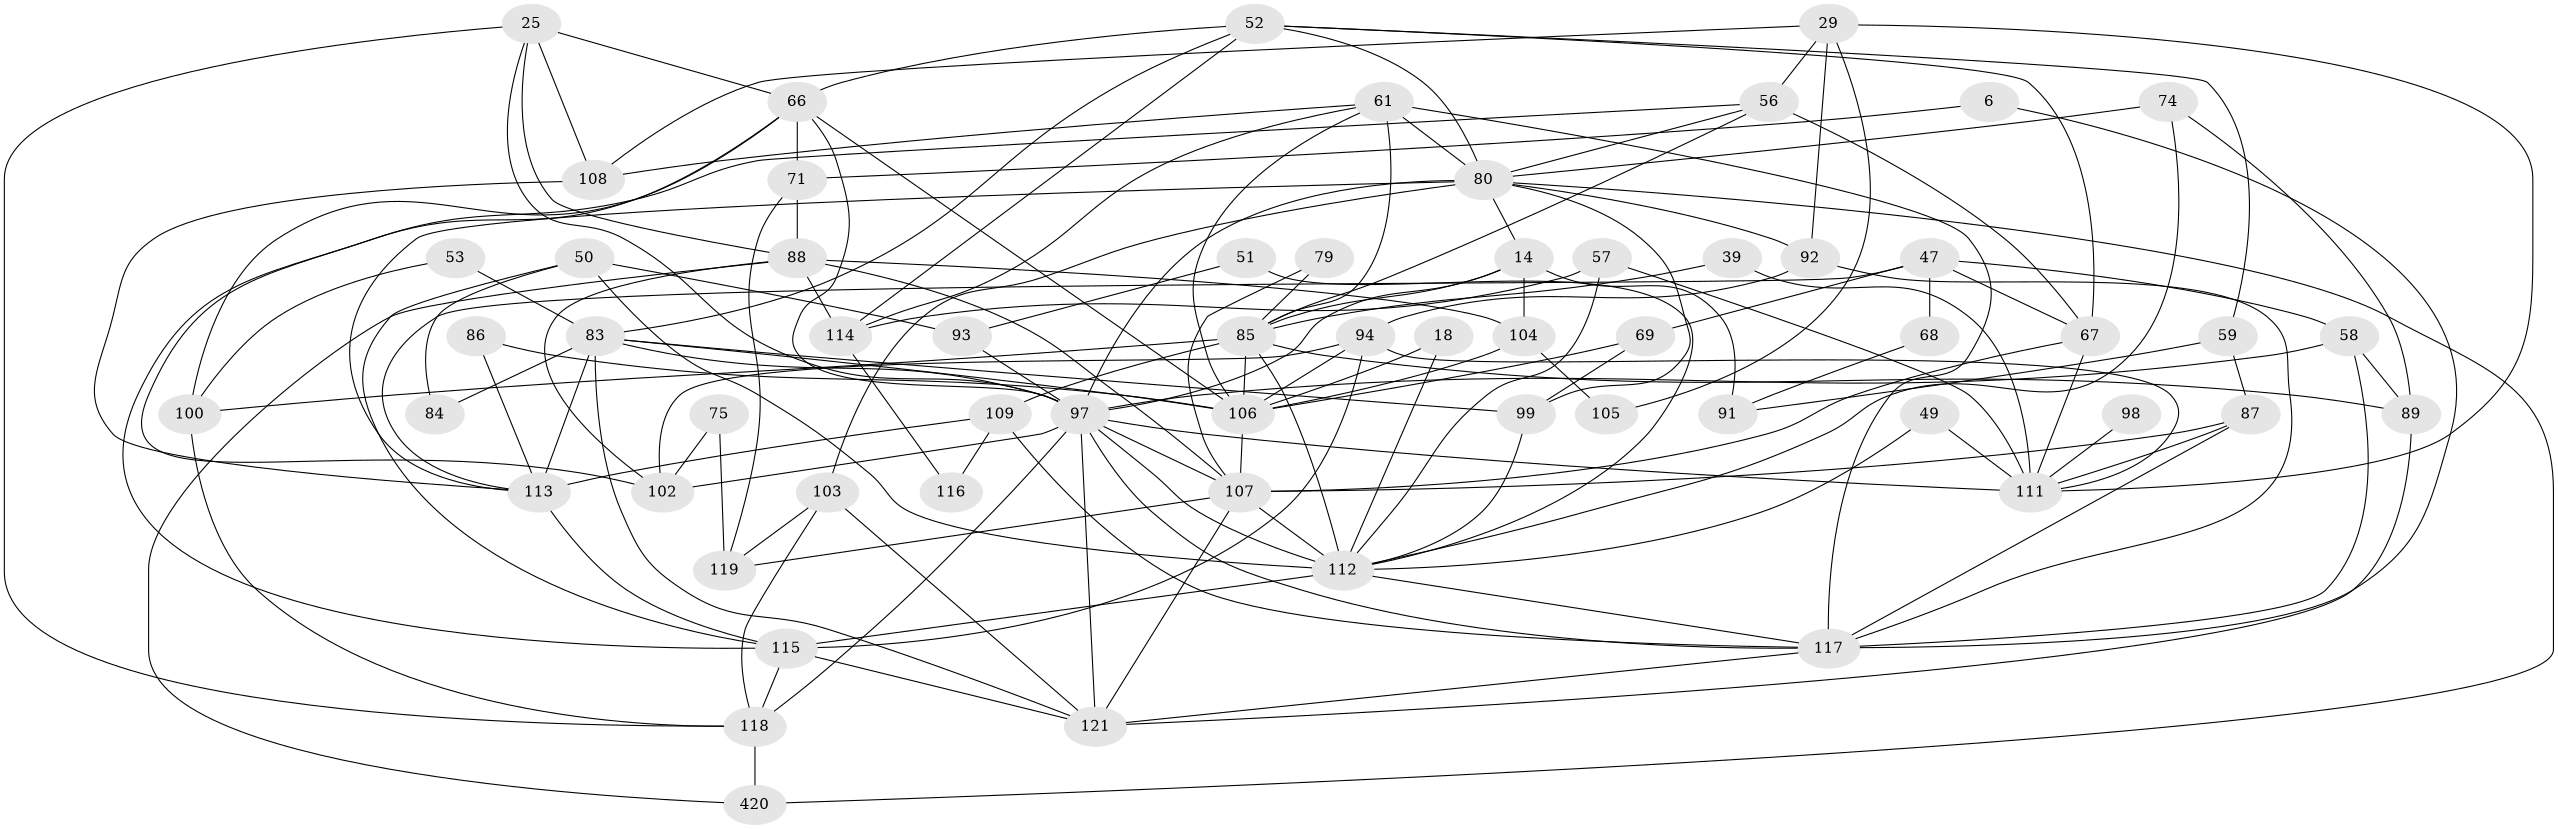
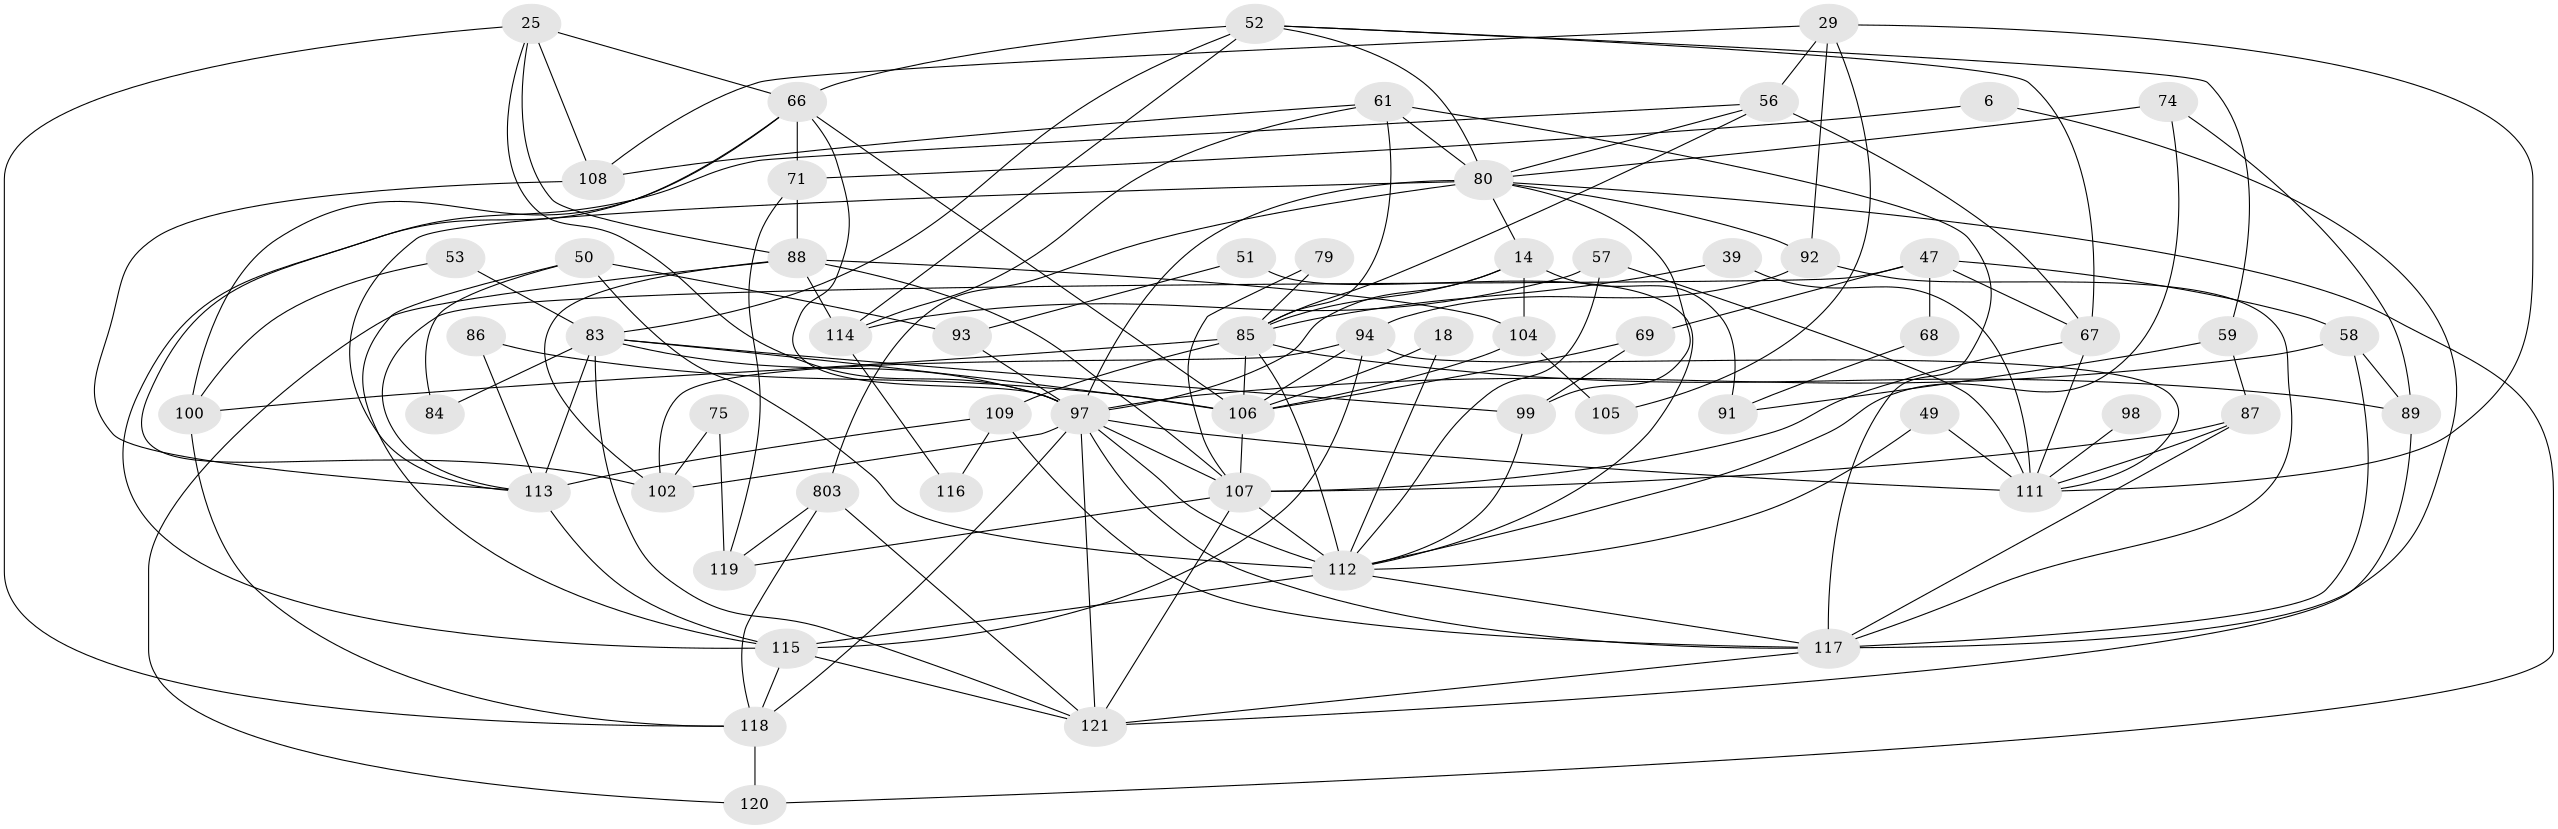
edge "61" -- "106": removed
node "103": label "103" -> "803"
node "420": label "420" -> "120"
